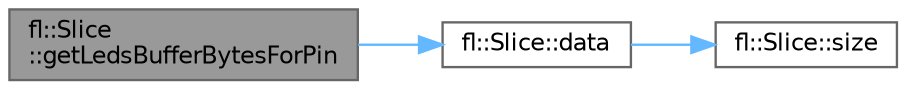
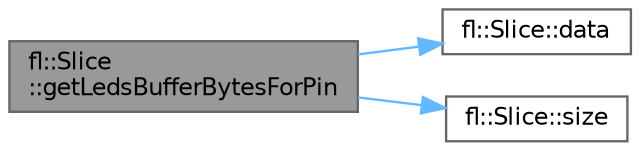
edge "fl::Slice::data" -> "fl::Slice::size": now "fl::Slice ::getLedsBufferBytesForPin" -> "fl::Slice::size"
